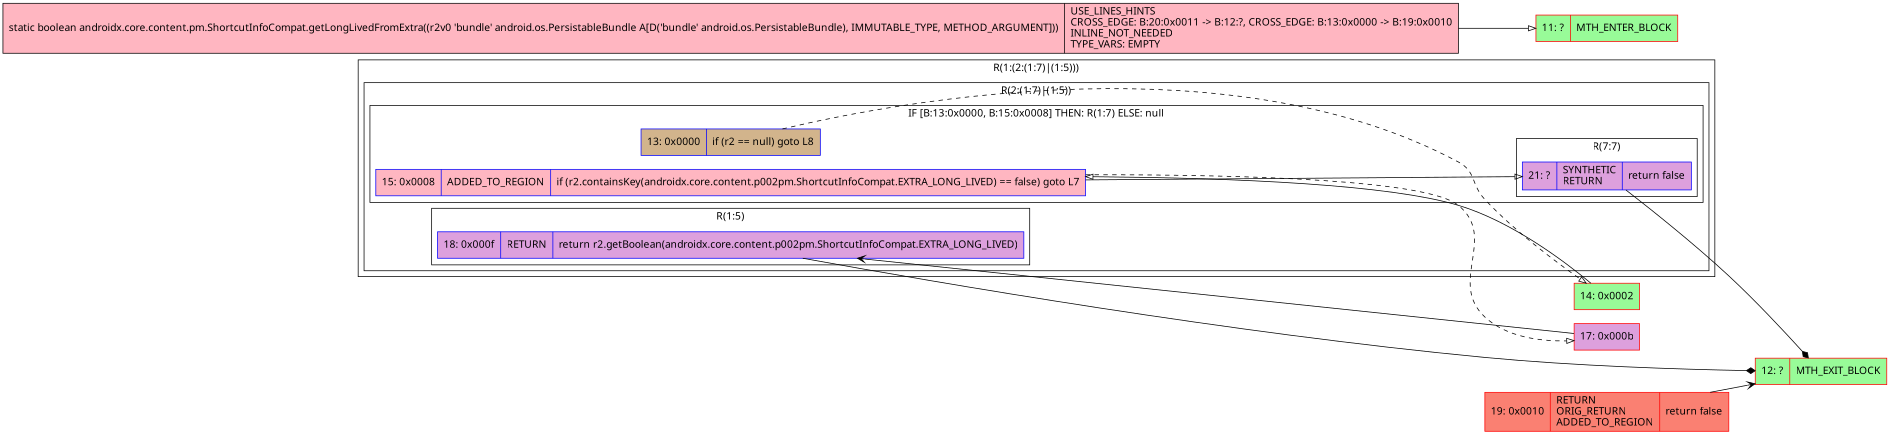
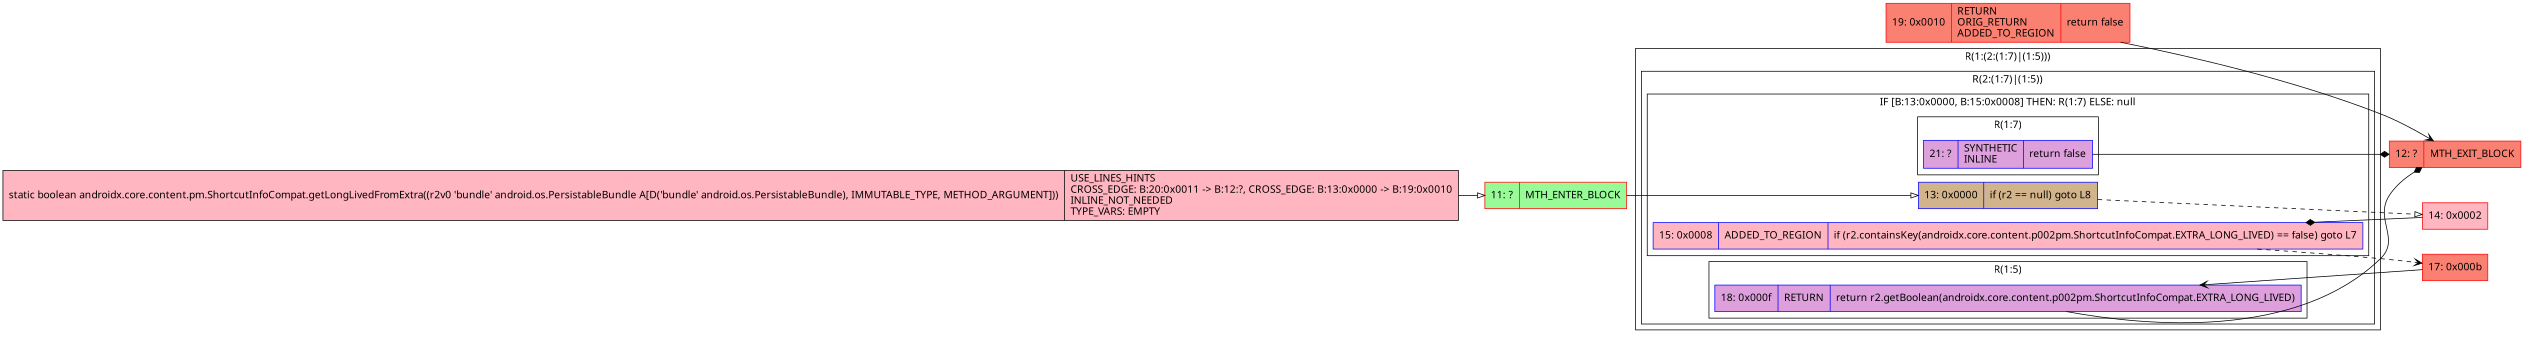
cluster "R(7:7)": label "R(7:7)" -> "R(1:7)"
edge "15: 0x0008" -> "21: ?": removed
node "21: ?": text "RETURN" -> "INLINE"
edge "15: 0x0008" -> "17: 0x000b": arrowhead onormal -> vee
edge "14: 0x0002" -> "15: 0x0008": arrowhead onormal -> diamond
edge "11: ?" -> "13: 0x0000": added
node "14: 0x0002": fillcolor palegreen -> lightpink
node "17: 0x000b": fillcolor plum -> salmon
node "12: ?": fillcolor palegreen -> salmon
